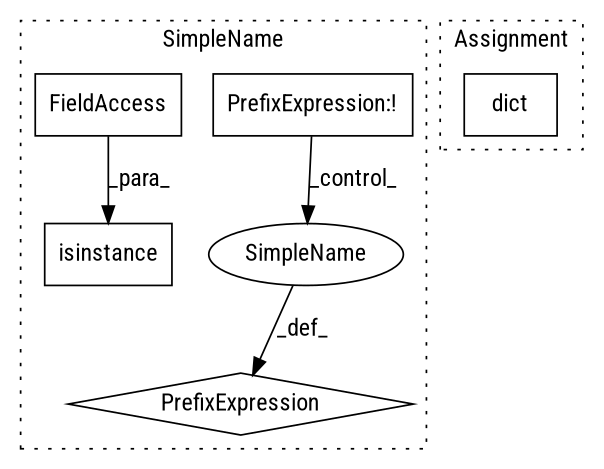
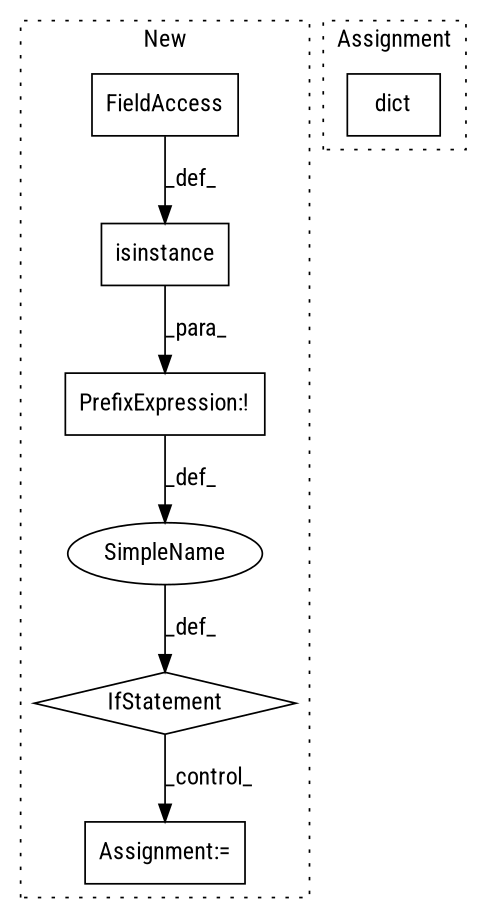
cluster "SimpleName": label "SimpleName" -> "New"
edge "FieldAccess" -> "isinstance": label "_para_" -> "_def_"
edge "PrefixExpression:!" -> "SimpleName": label "_control_" -> "_def_"
edge "isinstance" -> "PrefixExpression:!": added, label "_para_"
node "PrefixExpression": label "PrefixExpression" -> "IfStatement"
node "Assignment:=": added
